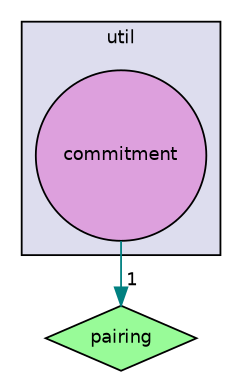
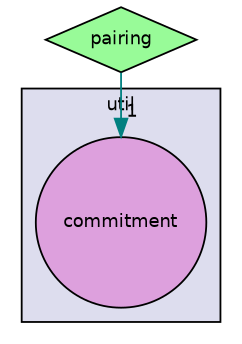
edge "commitment" -> "pairing": reversed
